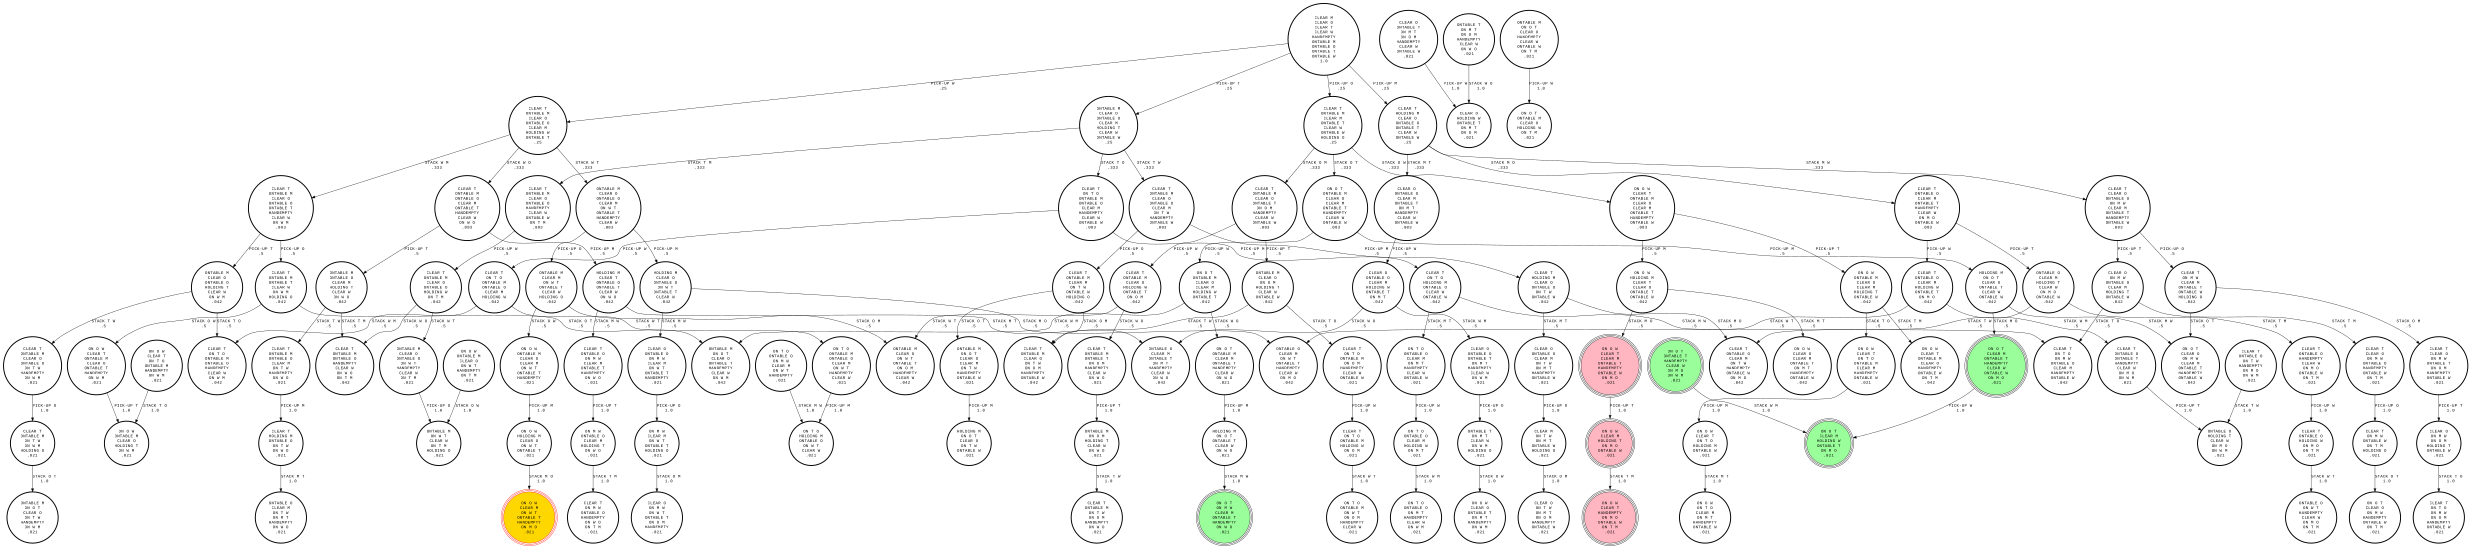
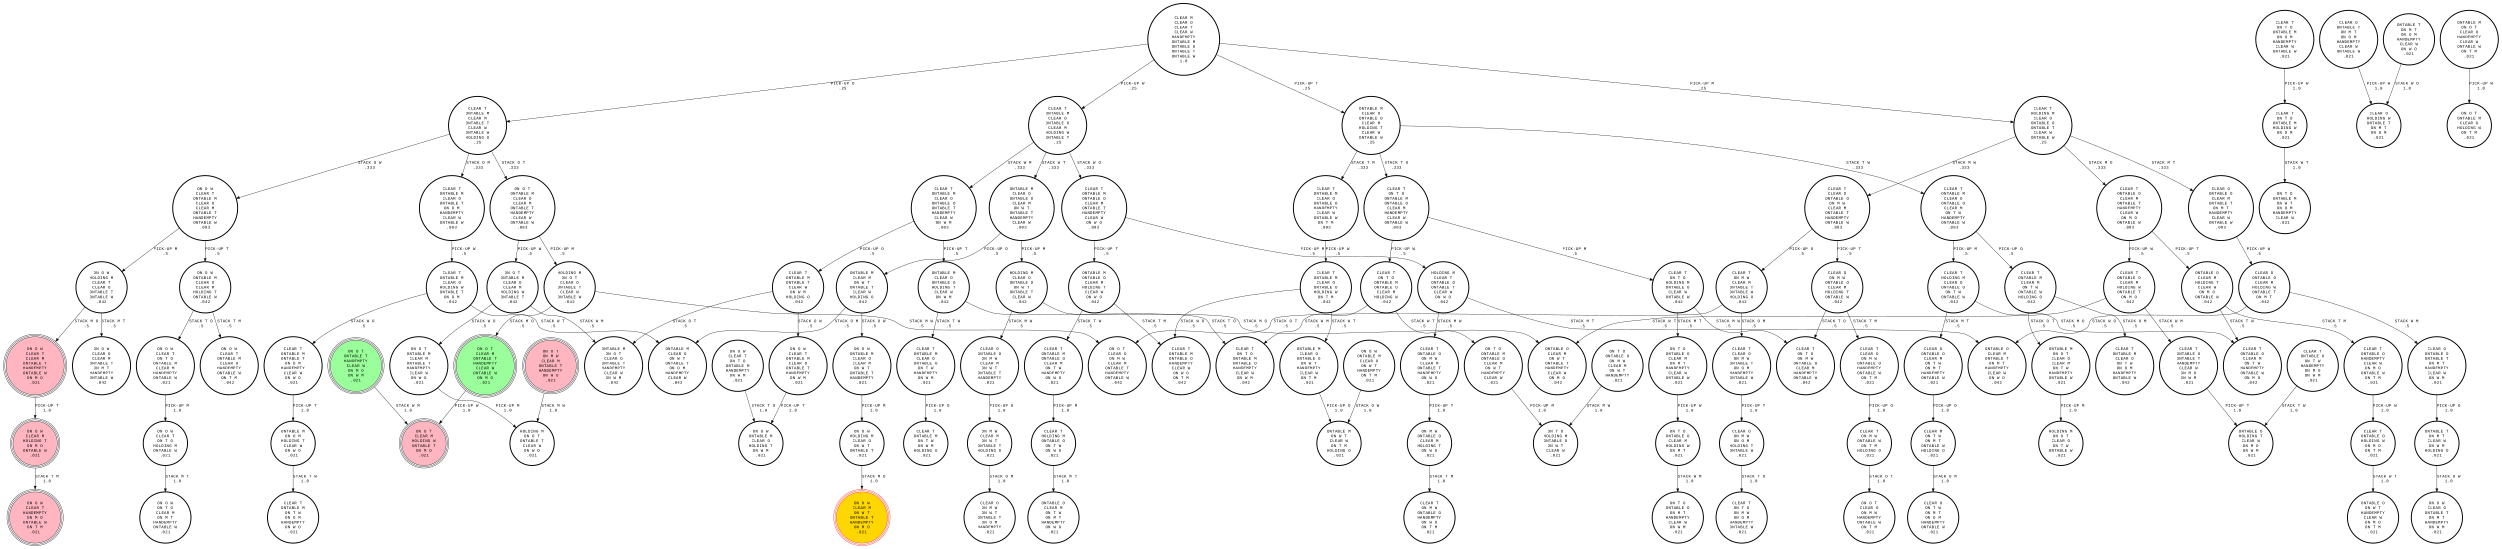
node "ONTABLE M CLEAR O ON O M HOLDING T CLEAR W ONTABLE W .042": removed
node "ON O T CLEAR M HOLDING W ONTABLE T ON M O .021": fillcolor palegreen1 -> lightpink
edge "HOLDING M ON O T ONTABLE T CLEAR W ON W O .021" -> "ON O T ON M W CLEAR M ONTABLE T HANDEMPTY ON W O .021": reversed
node "ONTABLE M ON O T CLEAR O ON T W HANDEMPTY ON W M .021": removed
node "ON O T ON M W CLEAR M ONTABLE T HANDEMPTY ON W O .021": fillcolor palegreen1 -> lightpink
